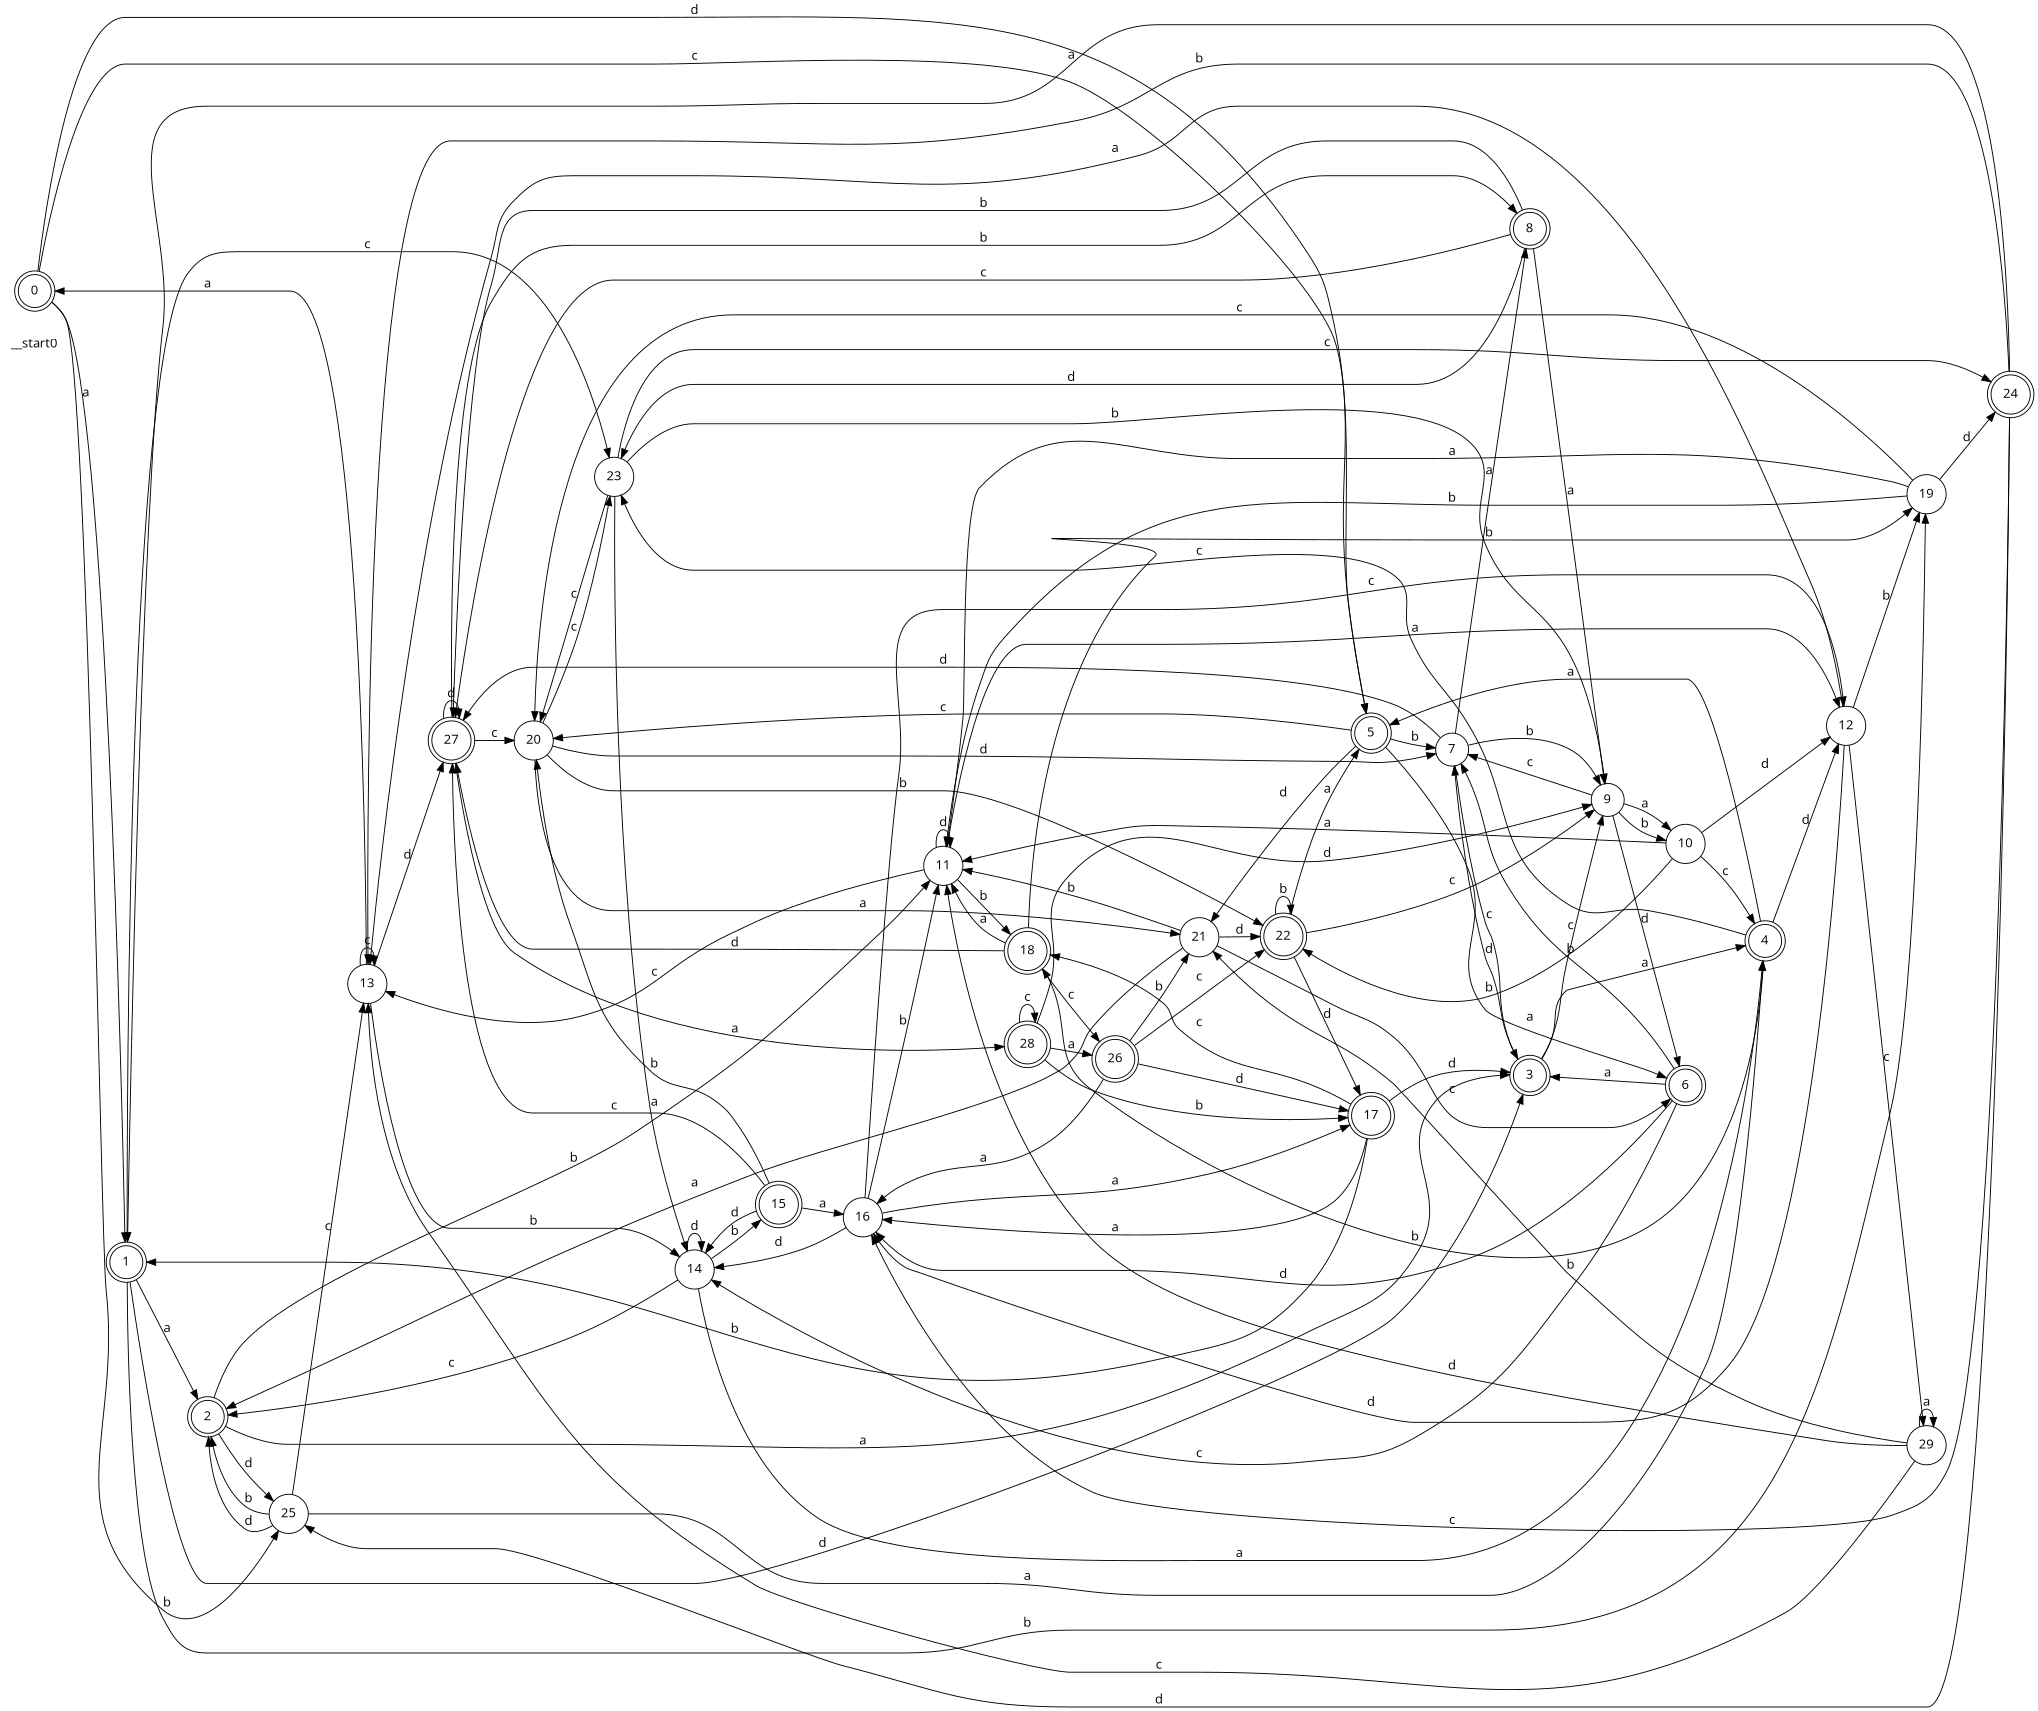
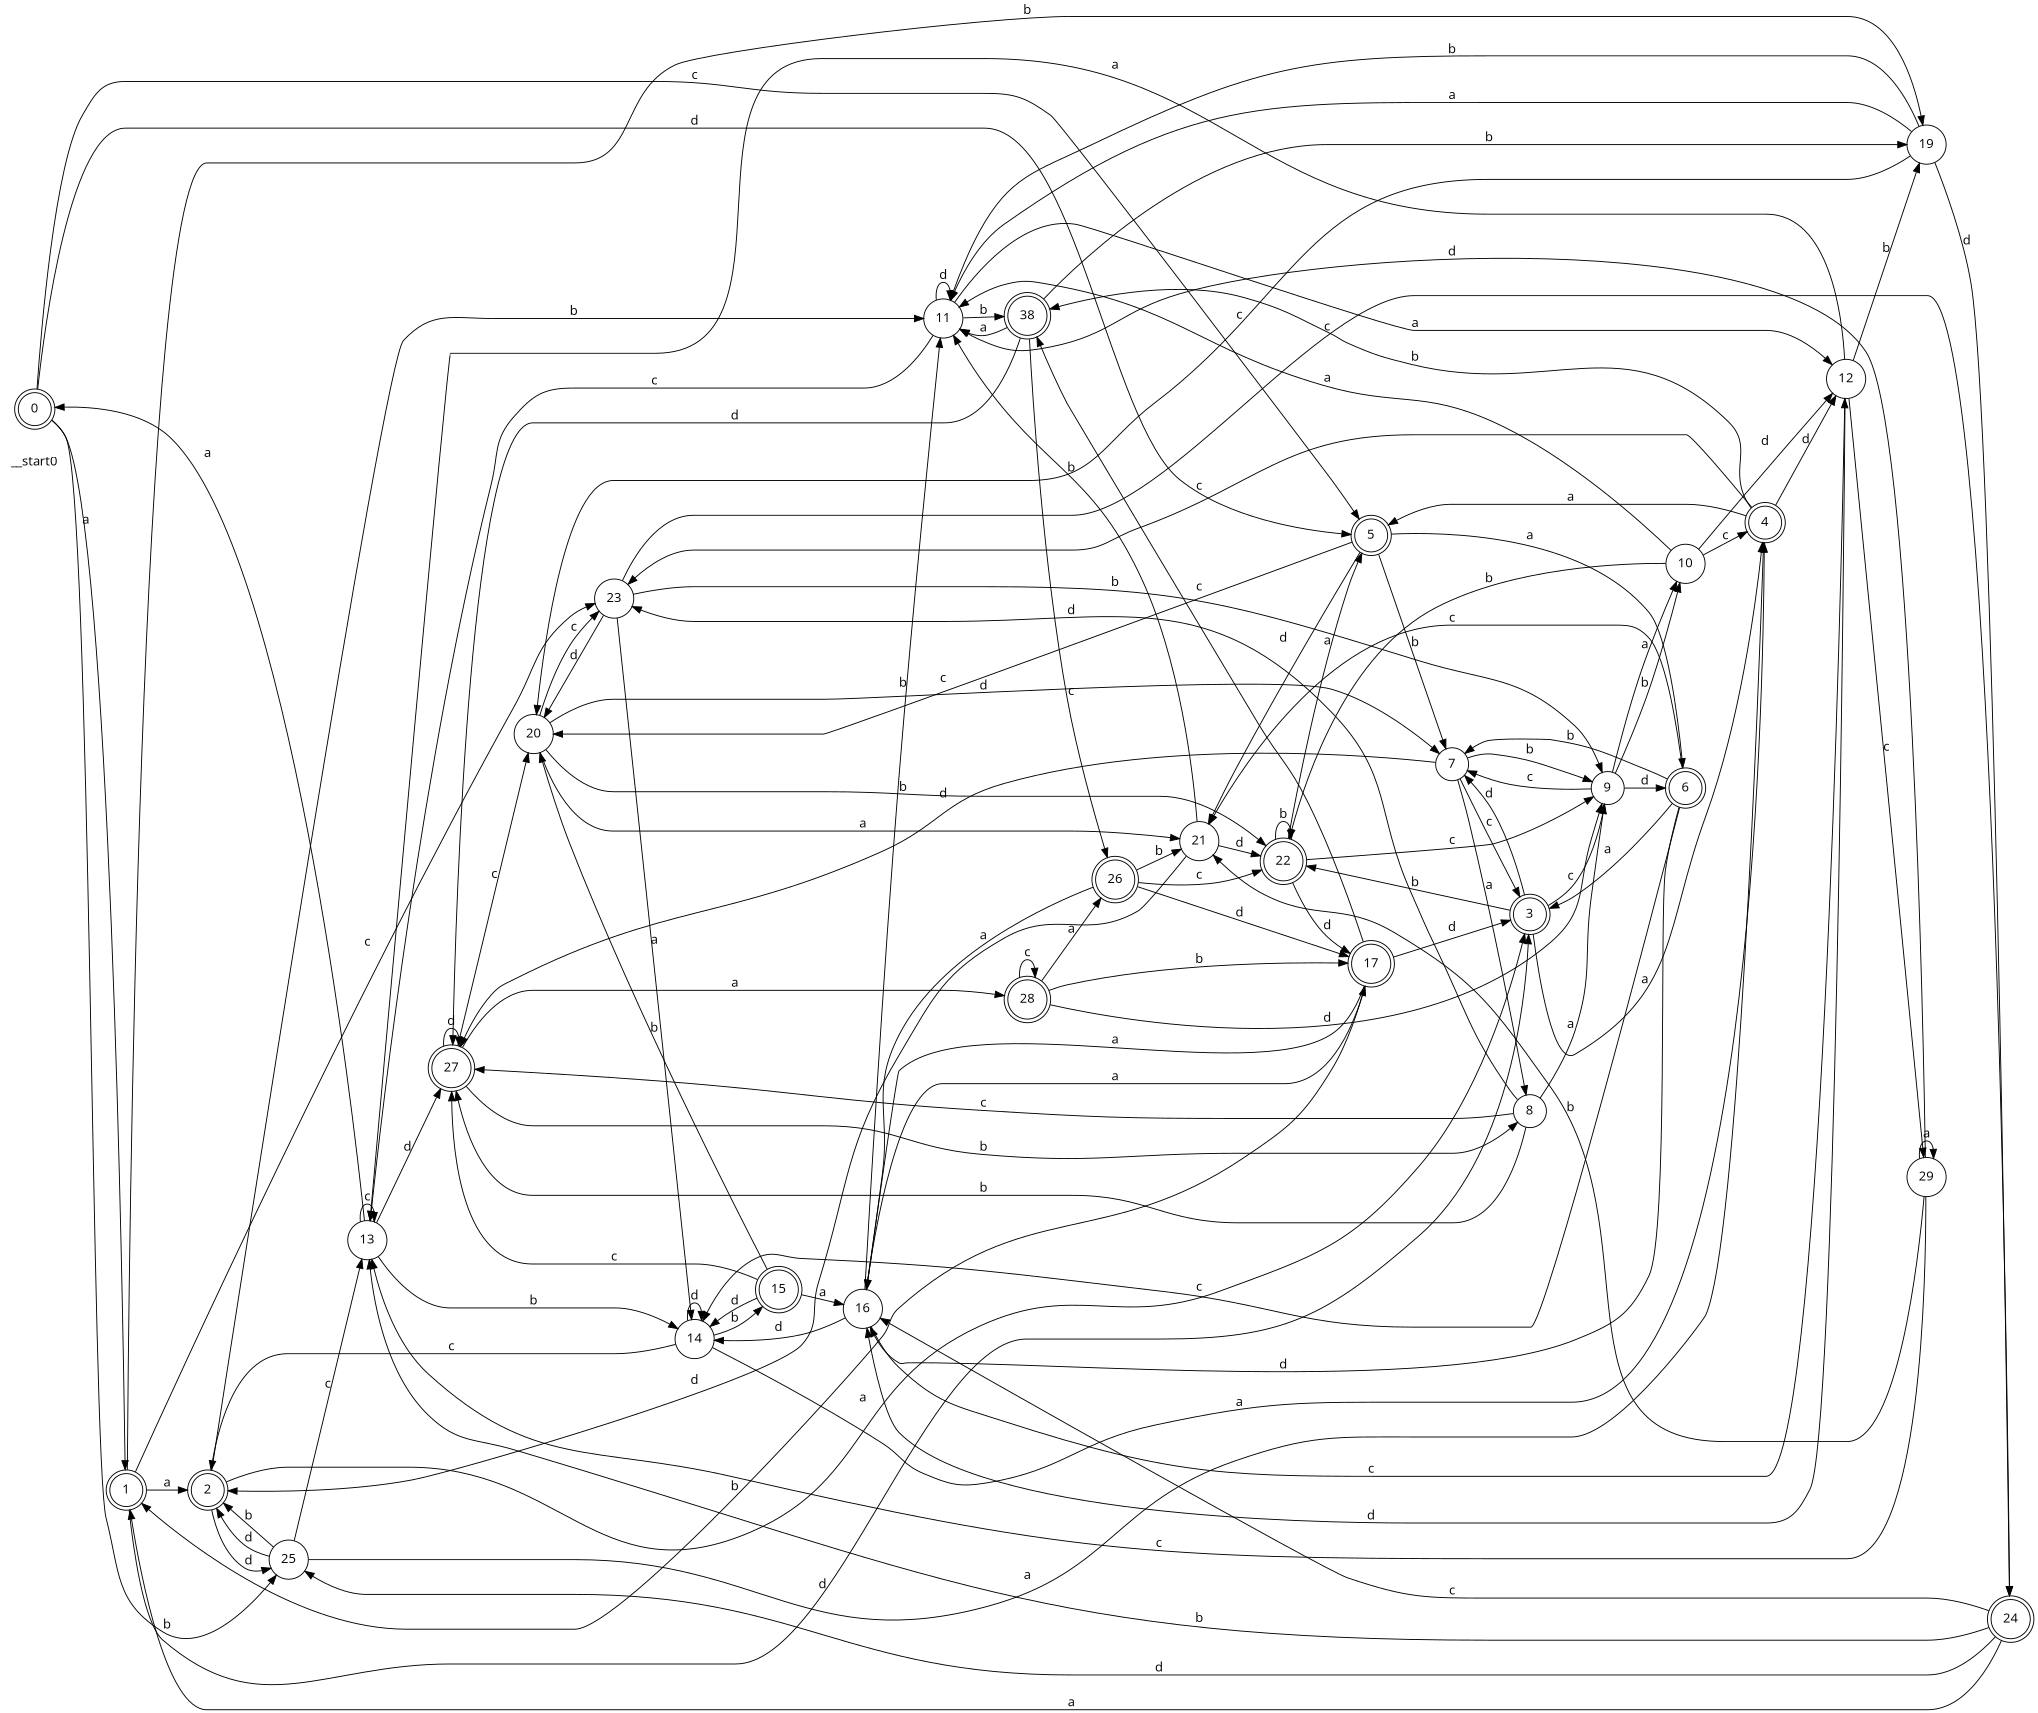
node "8": shape doublecircle -> circle
edge "23" -> "20": label "c" -> "d"
edge "3" -> "22": added, label "b"
node "18": label "18" -> "38"
edge "21" -> "6": reversed
edge "21" -> "2": label "a" -> "d"
